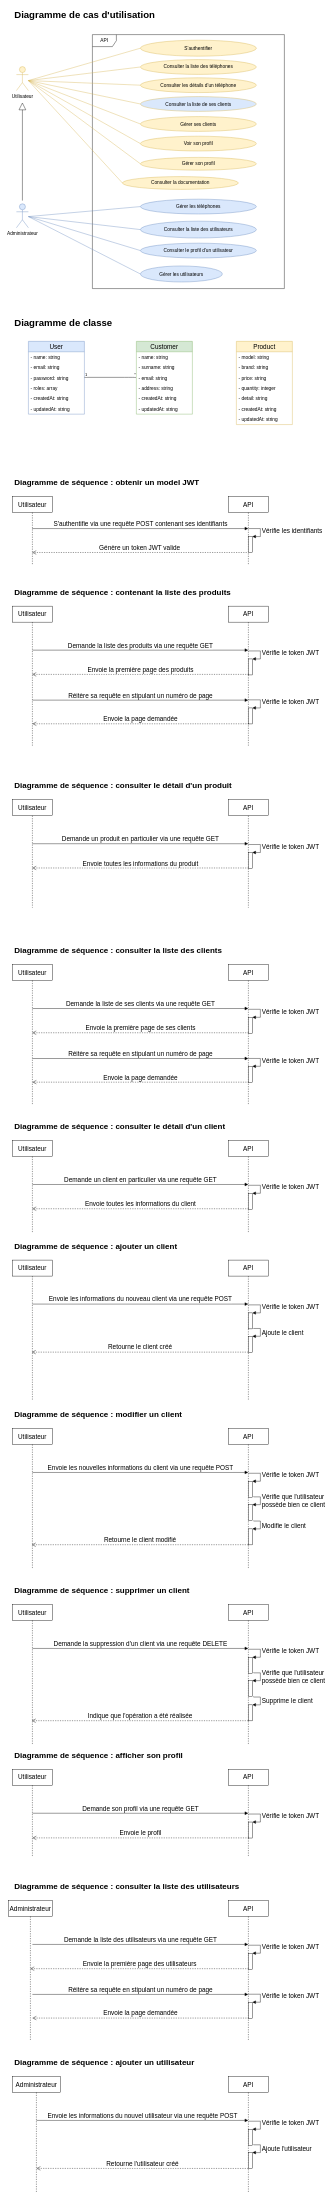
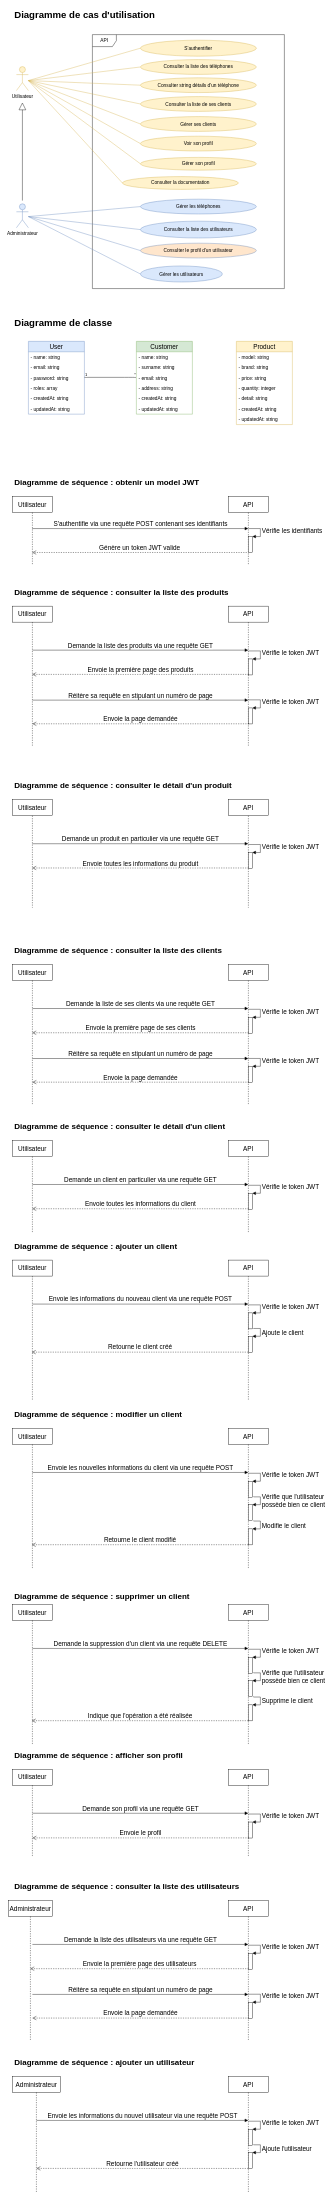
node "Consulter les détails d'un téléphone": label "Consulter les détails d'un téléphone" -> "Consulter string détails d'un téléphone"
node "Consulter la liste de ses clients": fillcolor #dae8fc -> #fff2cc
node "Consulter le profil d'un utilisateur": fillcolor #dae8fc -> #ffe6cc
node "Diagramme de séquence : contenant la liste des produits": label "Diagramme de séquence : contenant la liste des produits" -> "Diagramme de séquence : consulter la liste des produits"
node "Diagramme de séquence : supprimer un client": moved (120, 1590) -> (120, 1596)
